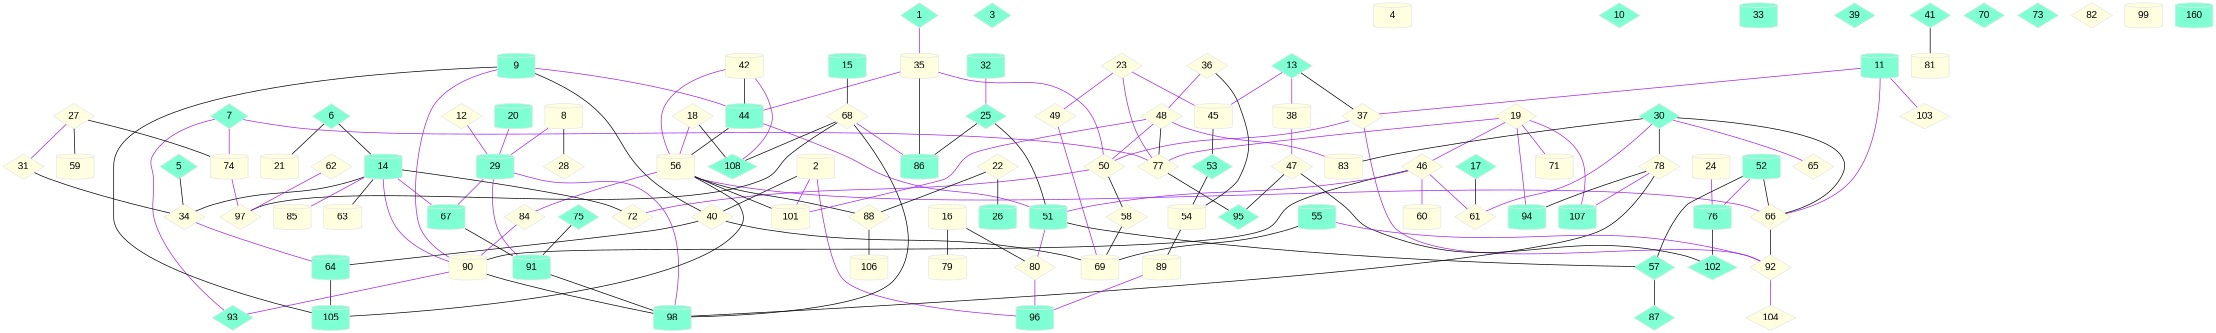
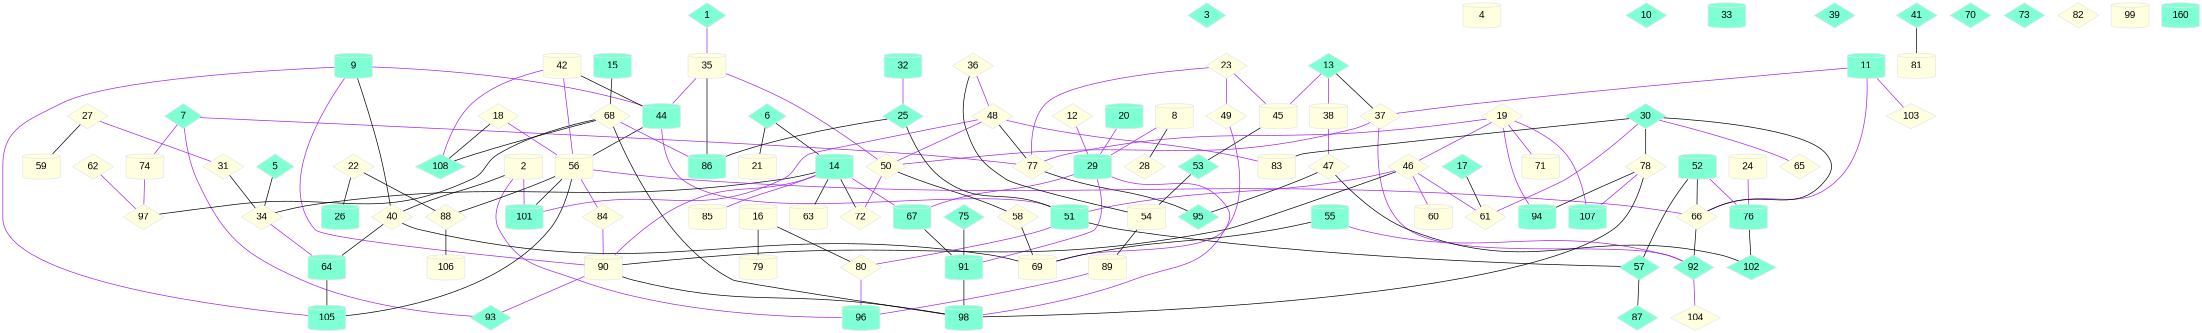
edge "9" -- "105": color black -> purple
edge "27" -- "74": removed
node "101": fillcolor lightyellow -> aquamarine
node "92": fillcolor lightyellow -> aquamarine
